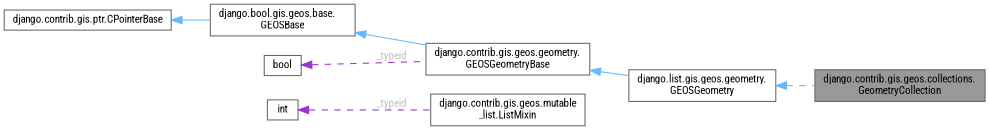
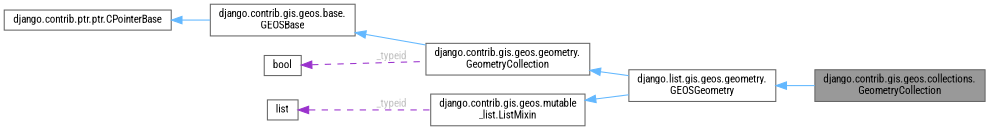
node "django.contrib.gis.ptr.CPointerBase": label "django.contrib.gis.ptr.CPointerBase" -> "django.contrib.ptr.ptr.CPointerBase"
node "django.bool.gis.geos.base. GEOSBase": label "django.bool.gis.geos.base. GEOSBase" -> "django.contrib.gis.geos.base. GEOSBase"
node "django.contrib.gis.geos.geometry. GEOSGeometryBase": label "django.contrib.gis.geos.geometry. GEOSGeometryBase" -> "django.contrib.gis.geos.geometry. GeometryCollection"
edge "django.contrib.gis.geos.collections. GeometryCollection" -> "django.list.gis.geos.geometry. GEOSGeometry": style dashed -> solid
edge "django.list.gis.geos.geometry. GEOSGeometry" -> "django.contrib.gis.geos.mutable _list.ListMixin": added
node "int": label "int" -> "list"
